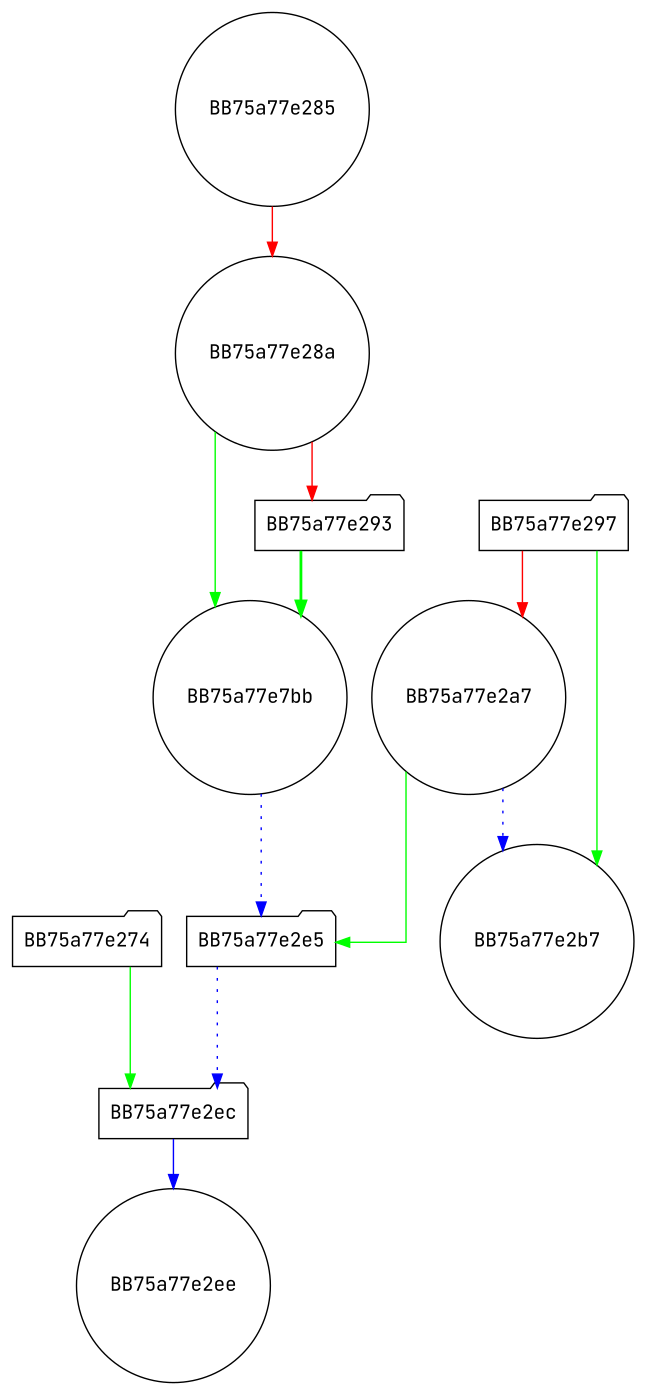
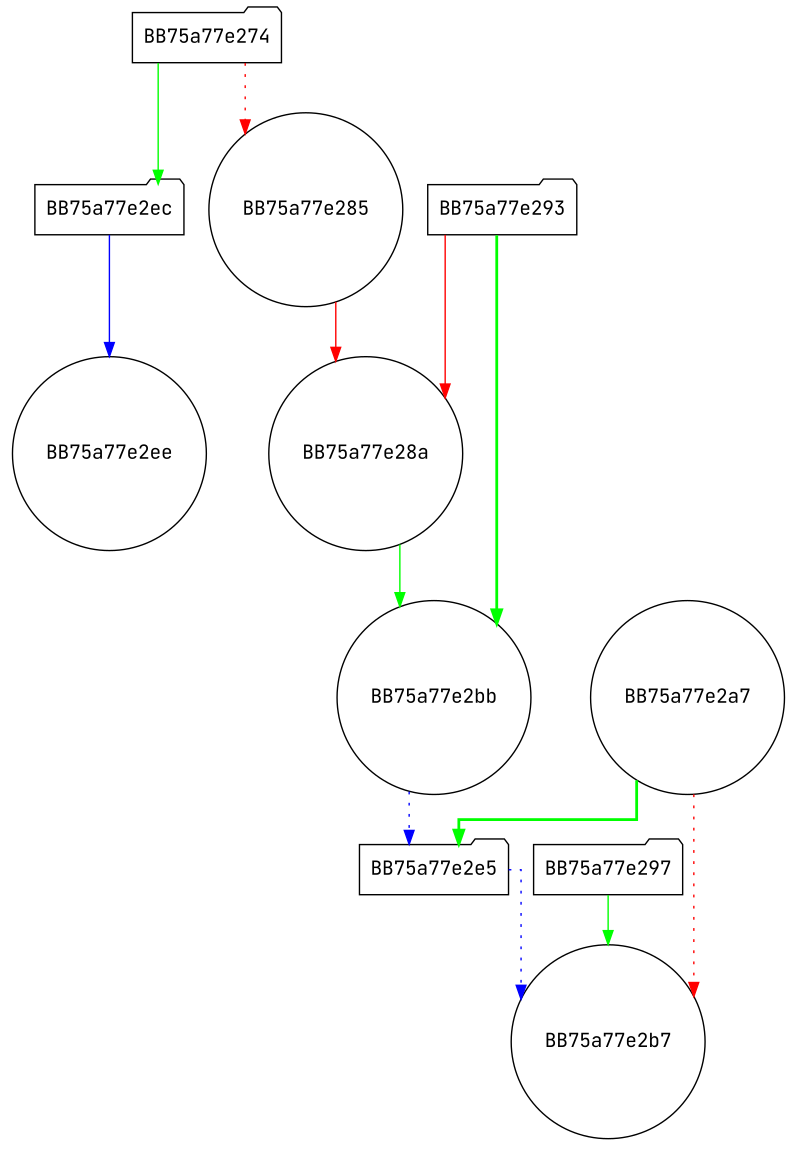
edge "BB75a77e274" -> "BB75a77e285": added
edge "BB75a77e28a" -> "BB75a77e293": reversed
edge "BB75a77e297" -> "BB75a77e2a7": removed
node "BB75a77e7bb": label "BB75a77e7bb" -> "BB75a77e2bb"
edge "BB75a77e2a7" -> "BB75a77e2b7": color blue -> red
edge "BB75a77e2a7" -> "BB75a77e2e5": style solid -> bold
edge "BB75a77e2e5" -> "BB75a77e2ec": now "BB75a77e2e5" -> "BB75a77e2b7"
